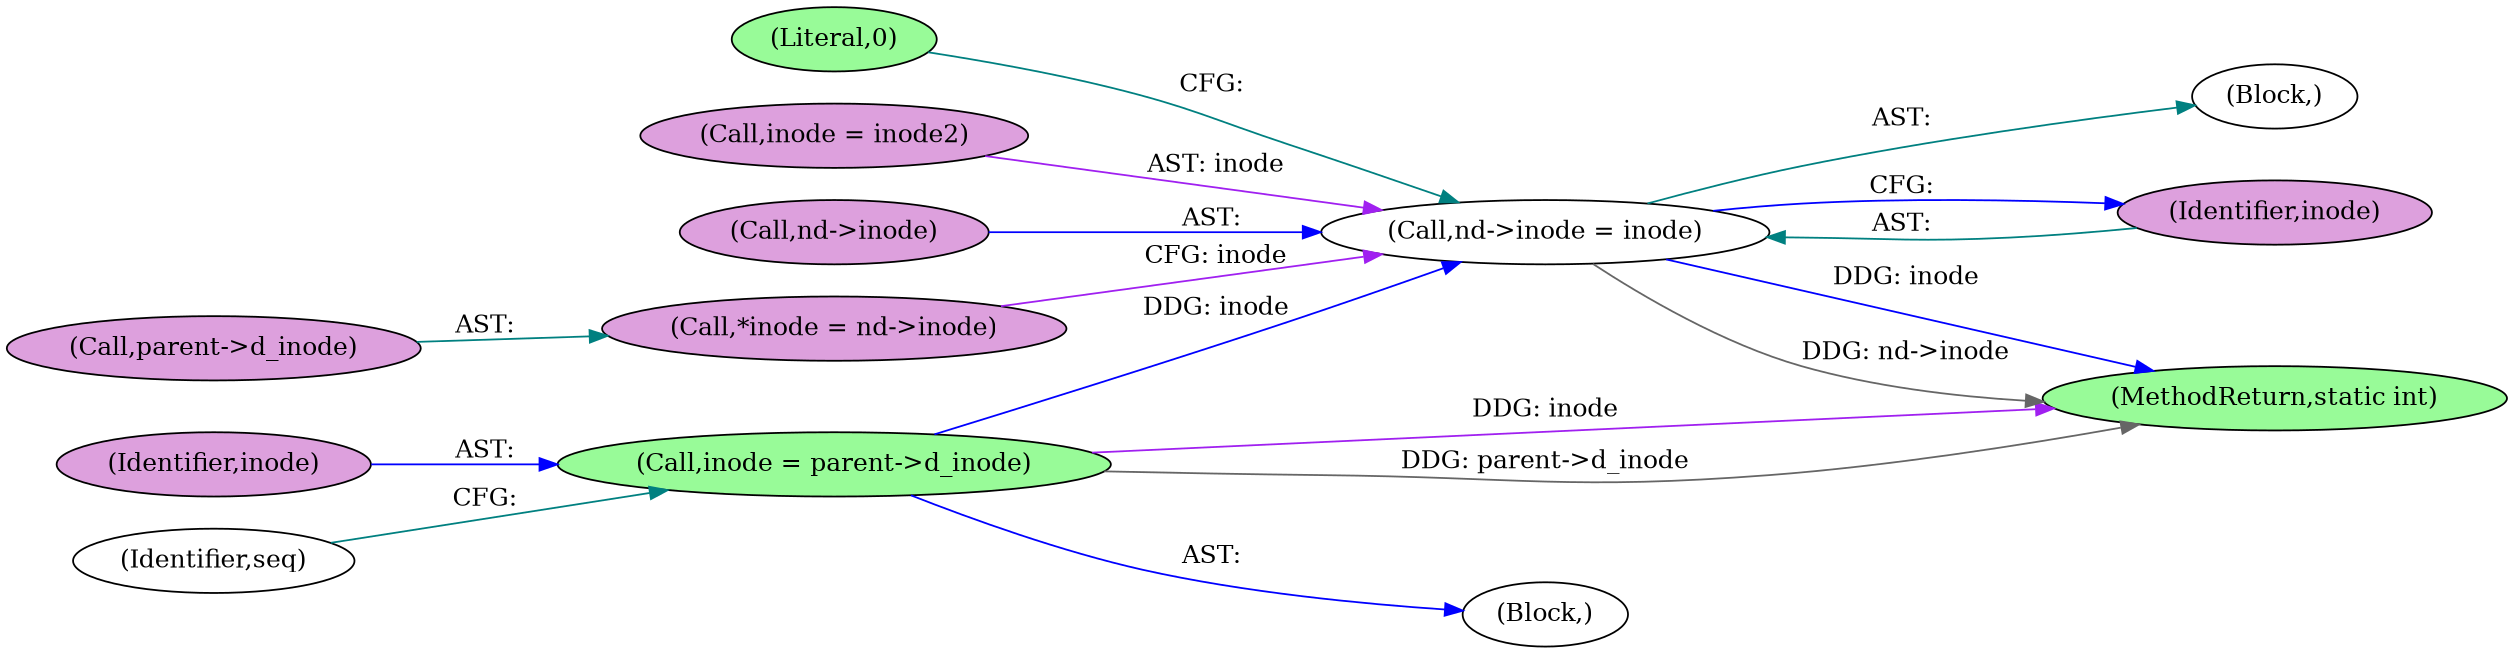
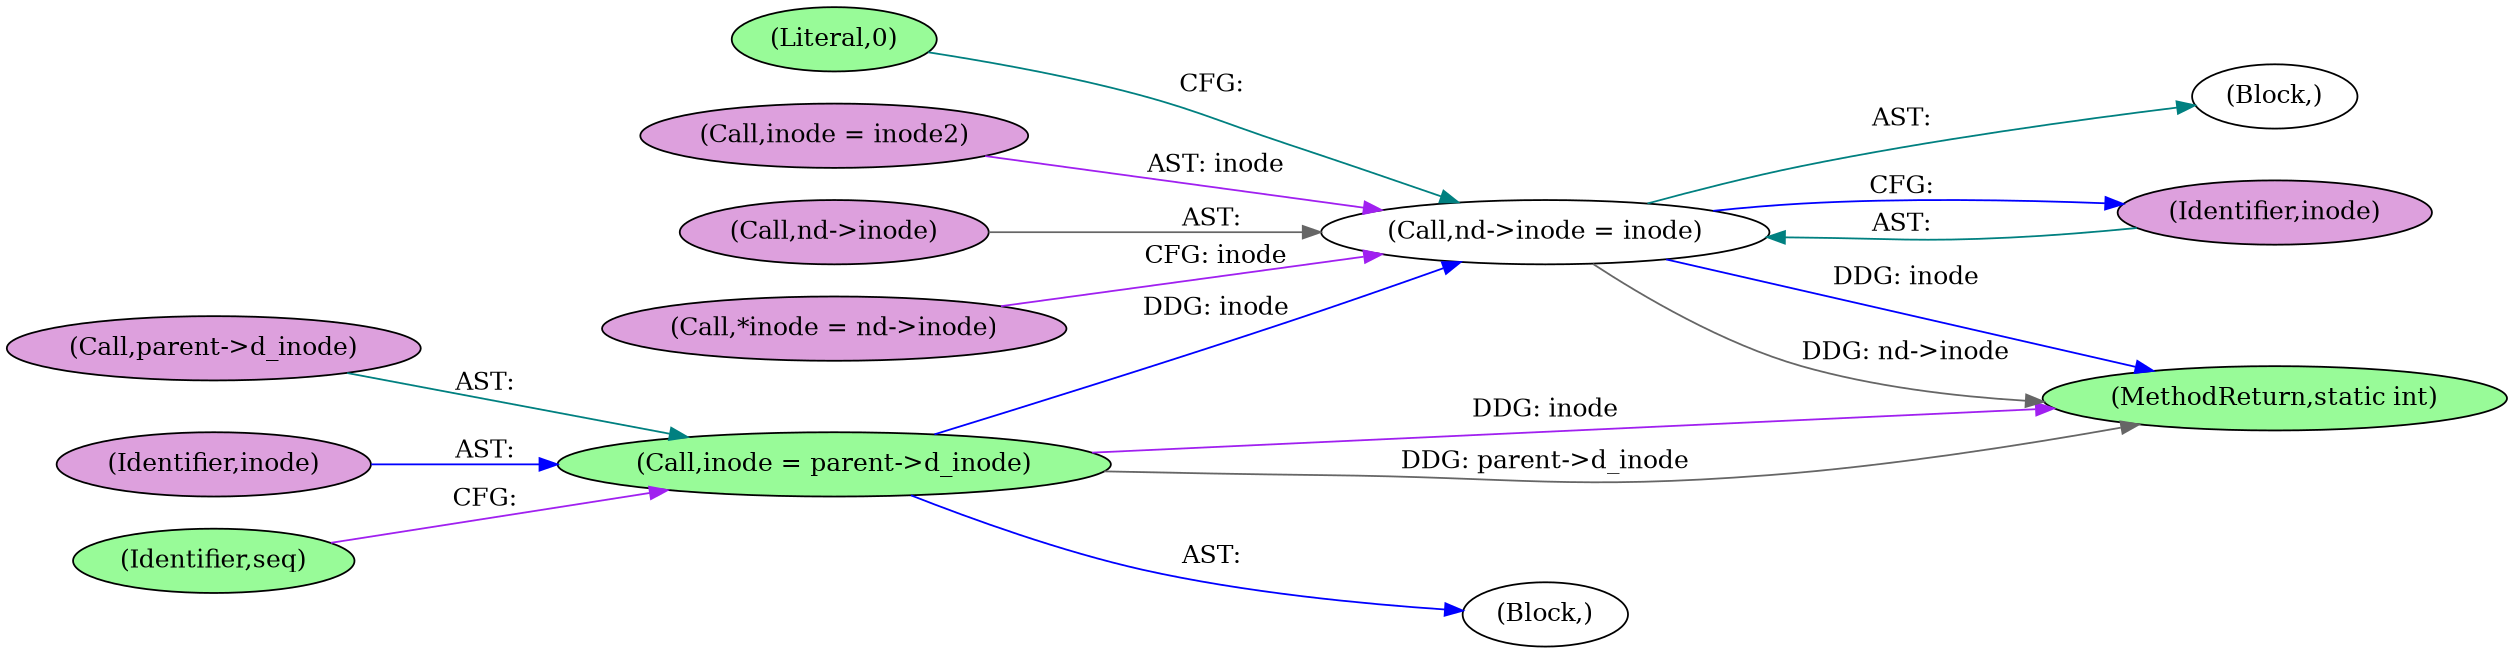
edge "(Call,nd->inode)" -> "(Call,nd->inode = inode)": color blue -> gray40
edge "(Call,parent->d_inode)" -> "(Call,*inode = nd->inode)": now "(Call,parent->d_inode)" -> "(Call,inode = parent->d_inode)"
edge "(Identifier,seq)" -> "(Call,inode = parent->d_inode)": color teal -> purple
node "(Identifier,seq)": fillcolor white -> palegreen
